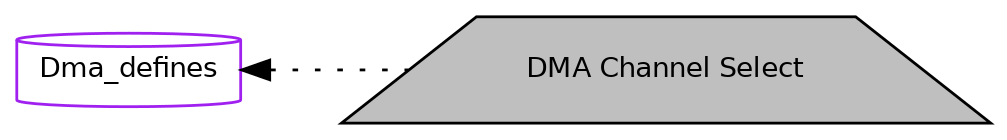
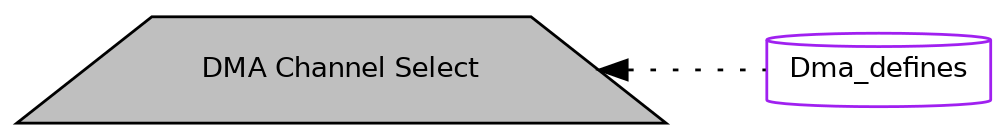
edge "DMA Channel Select" -> "Dma_defines": reversed
